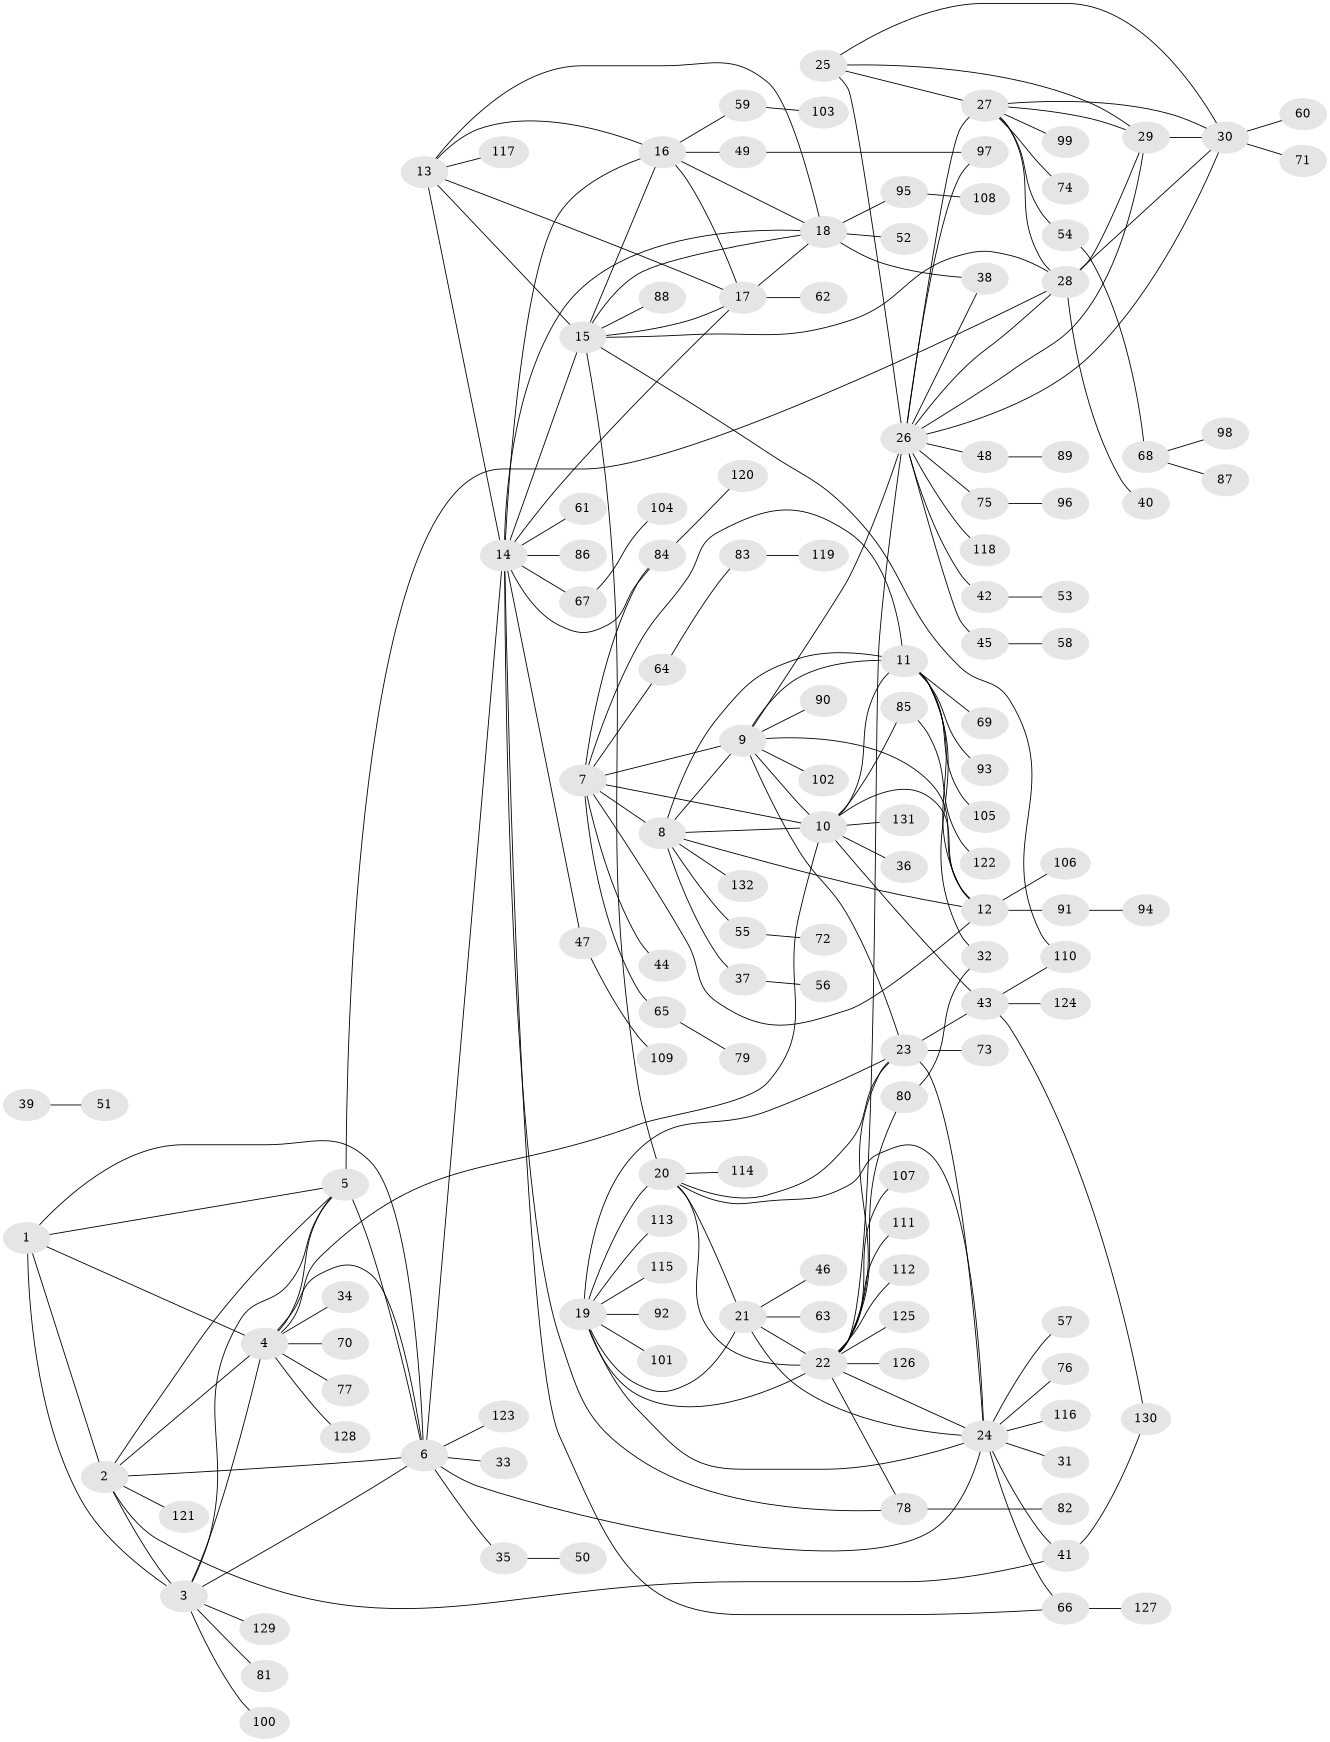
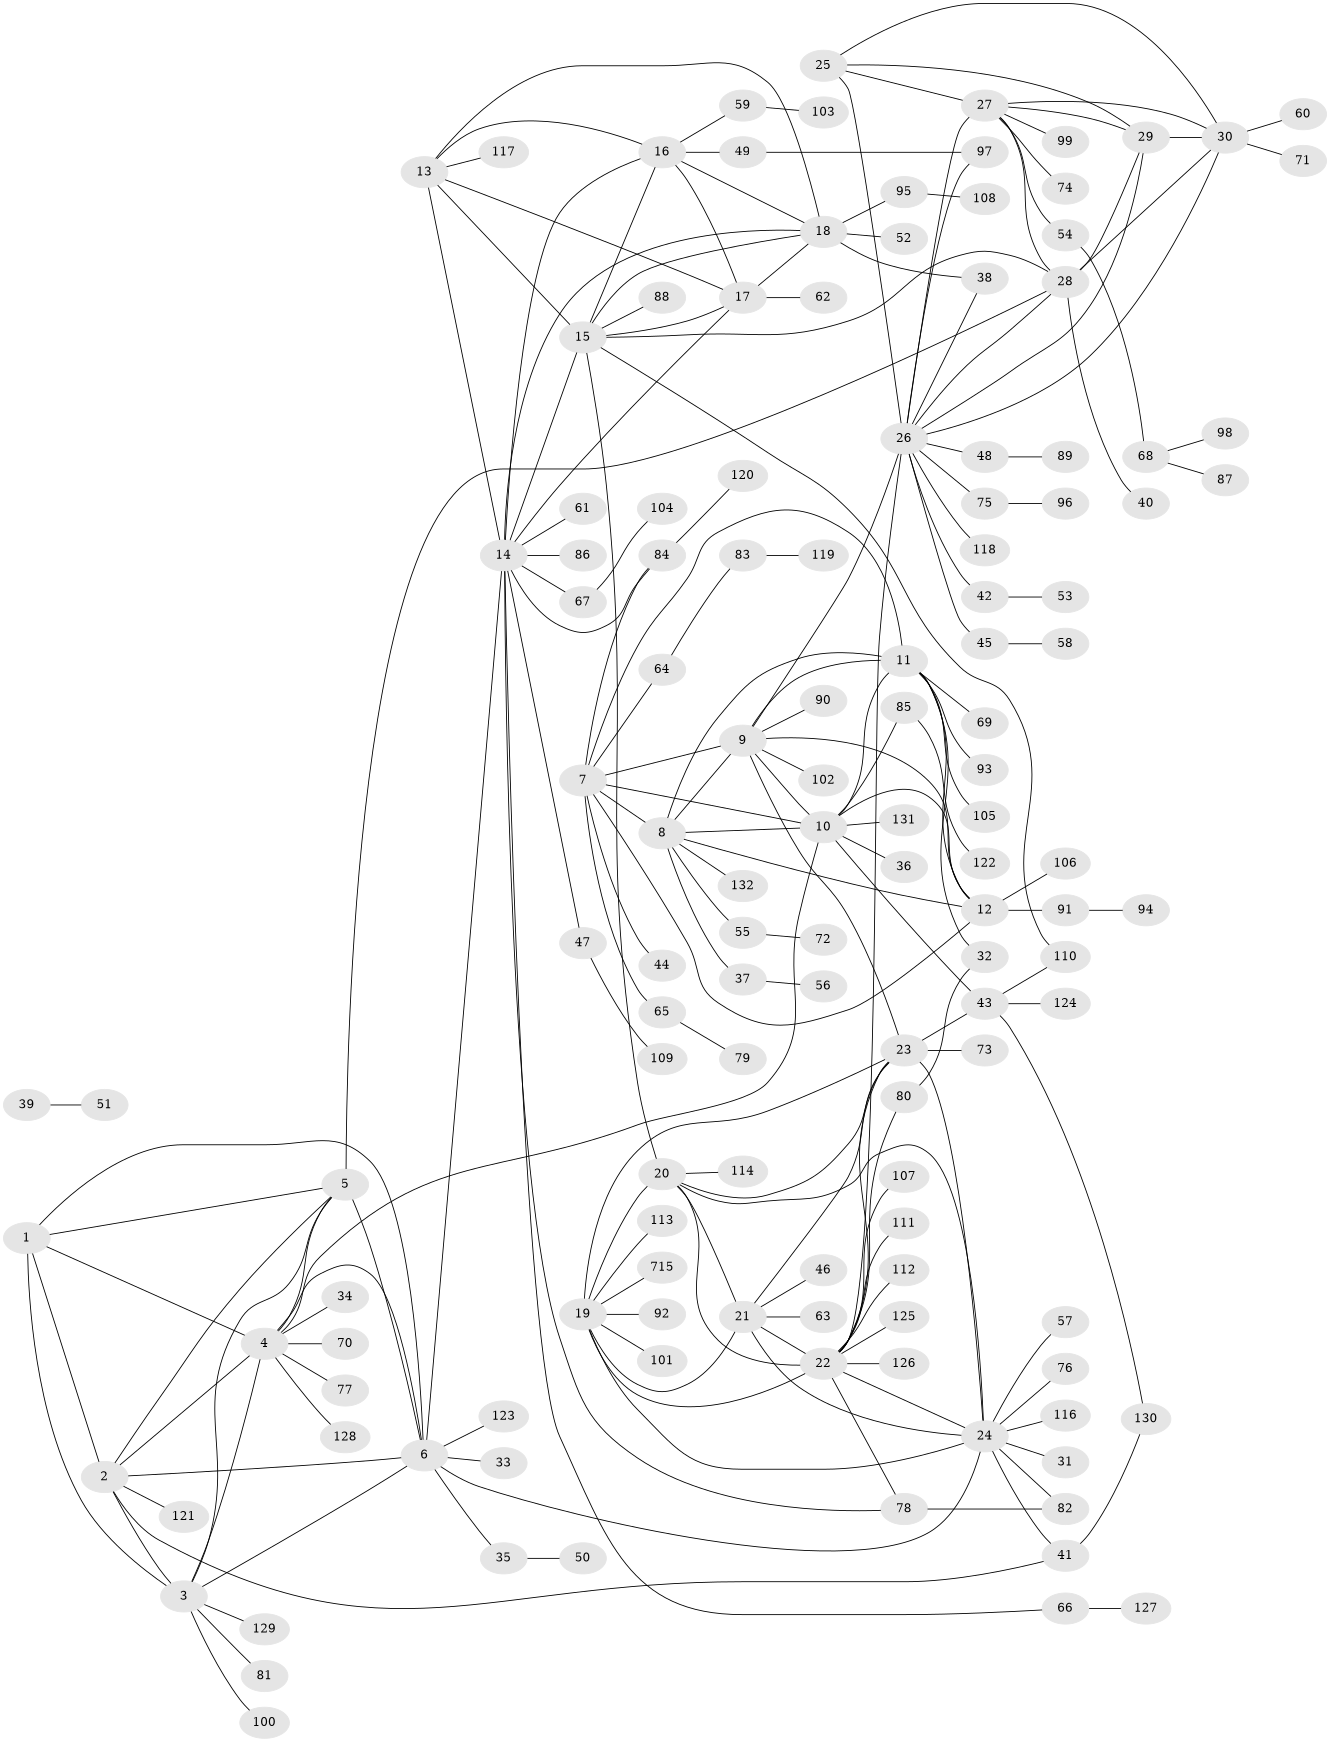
edge "23" -- "21": added
node "115": label "115" -> "715"
edge "24" -- "66": now "24" -- "82"
